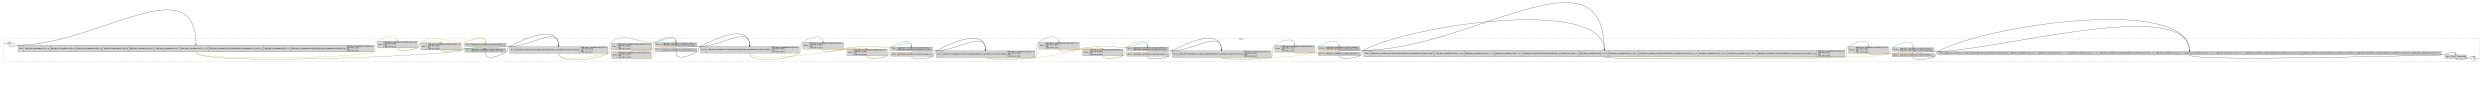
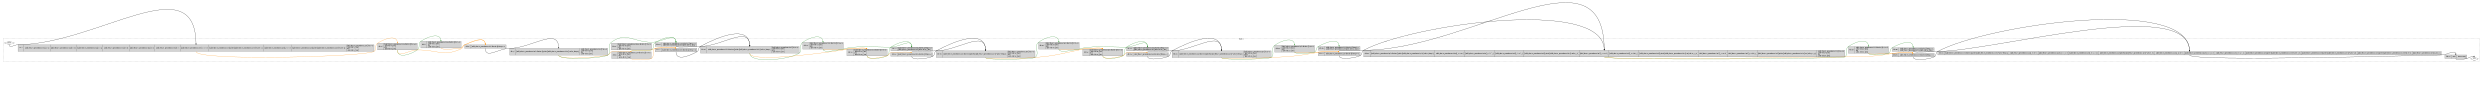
node "<bb 5>:": removed
